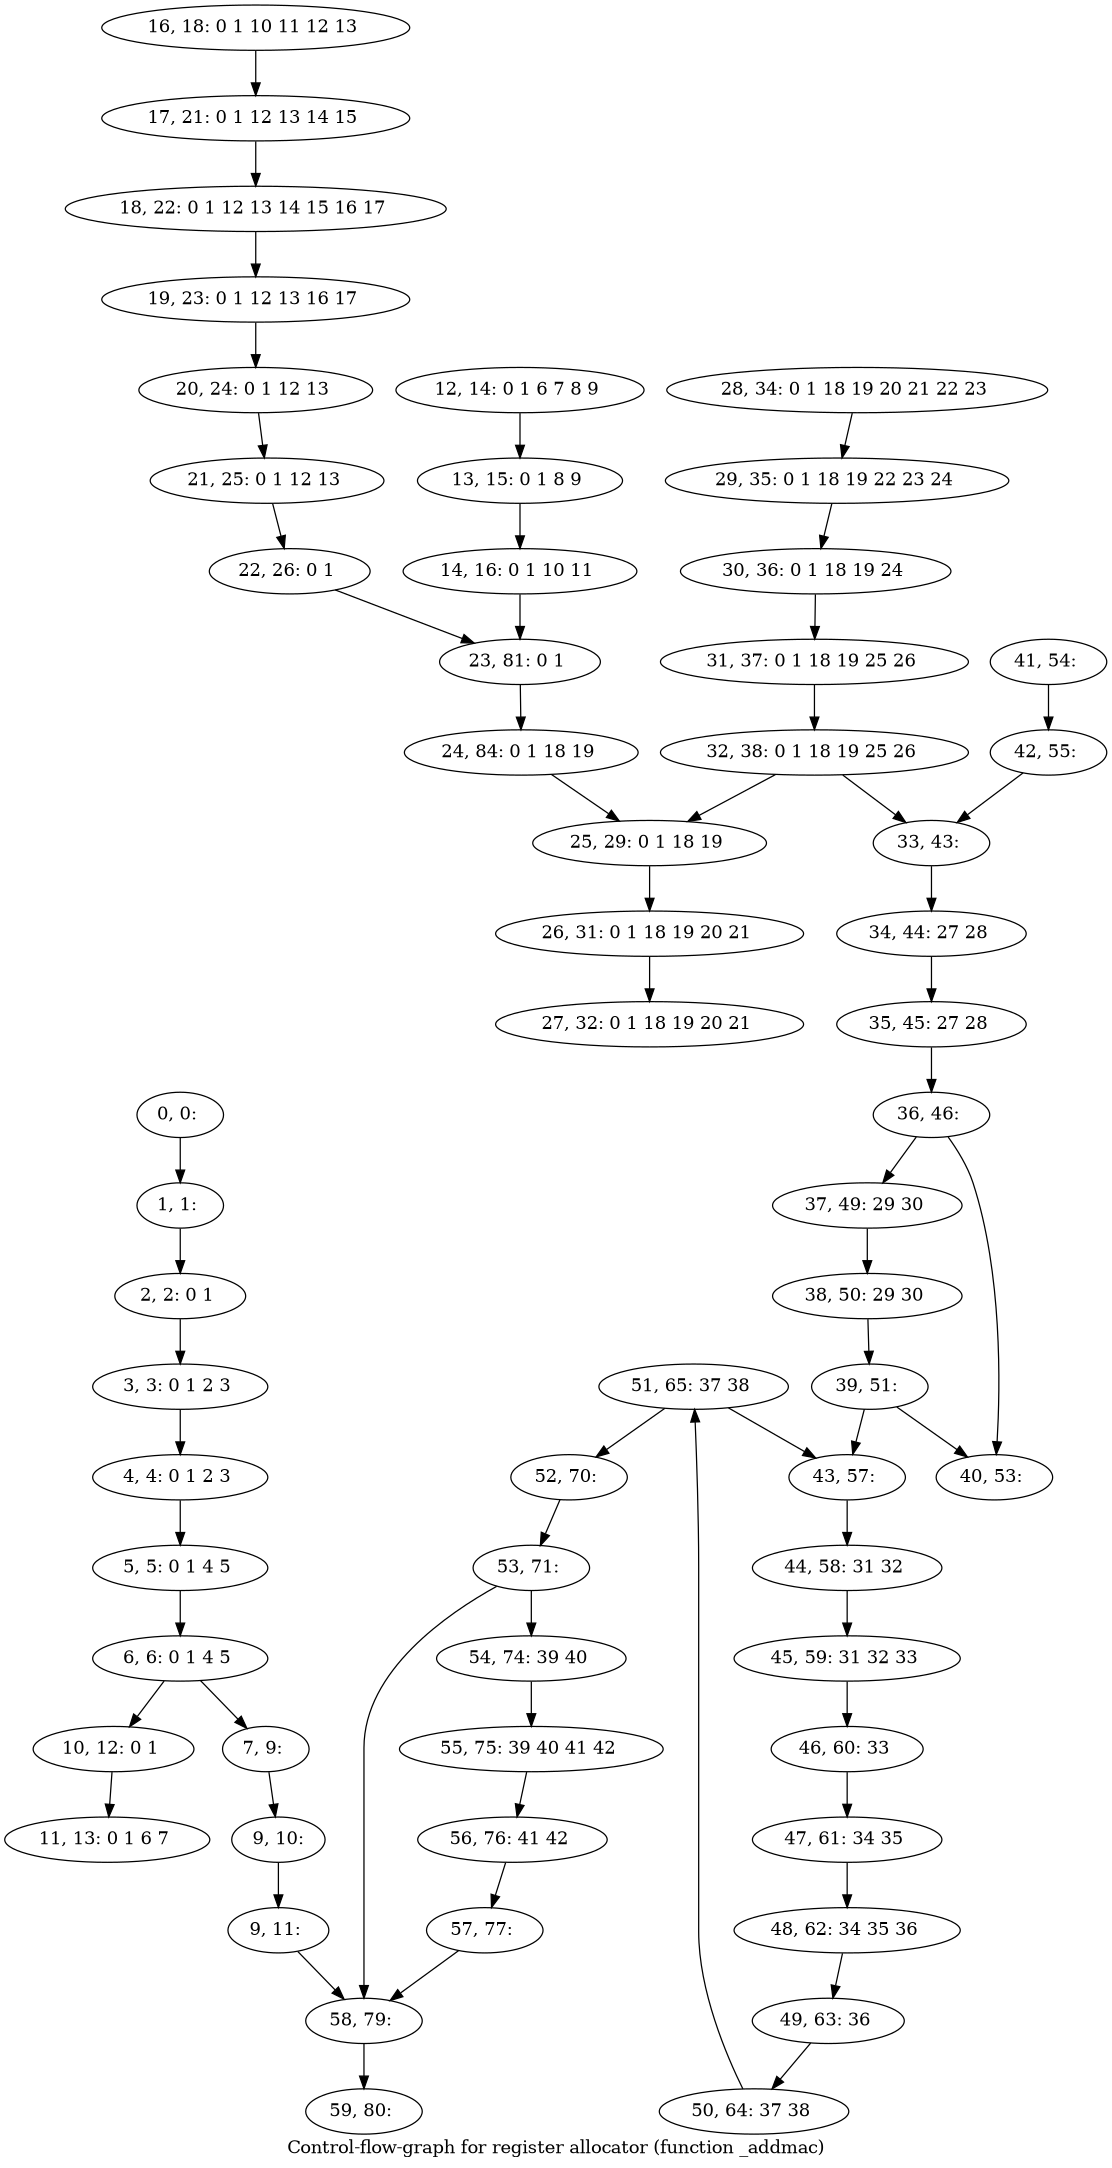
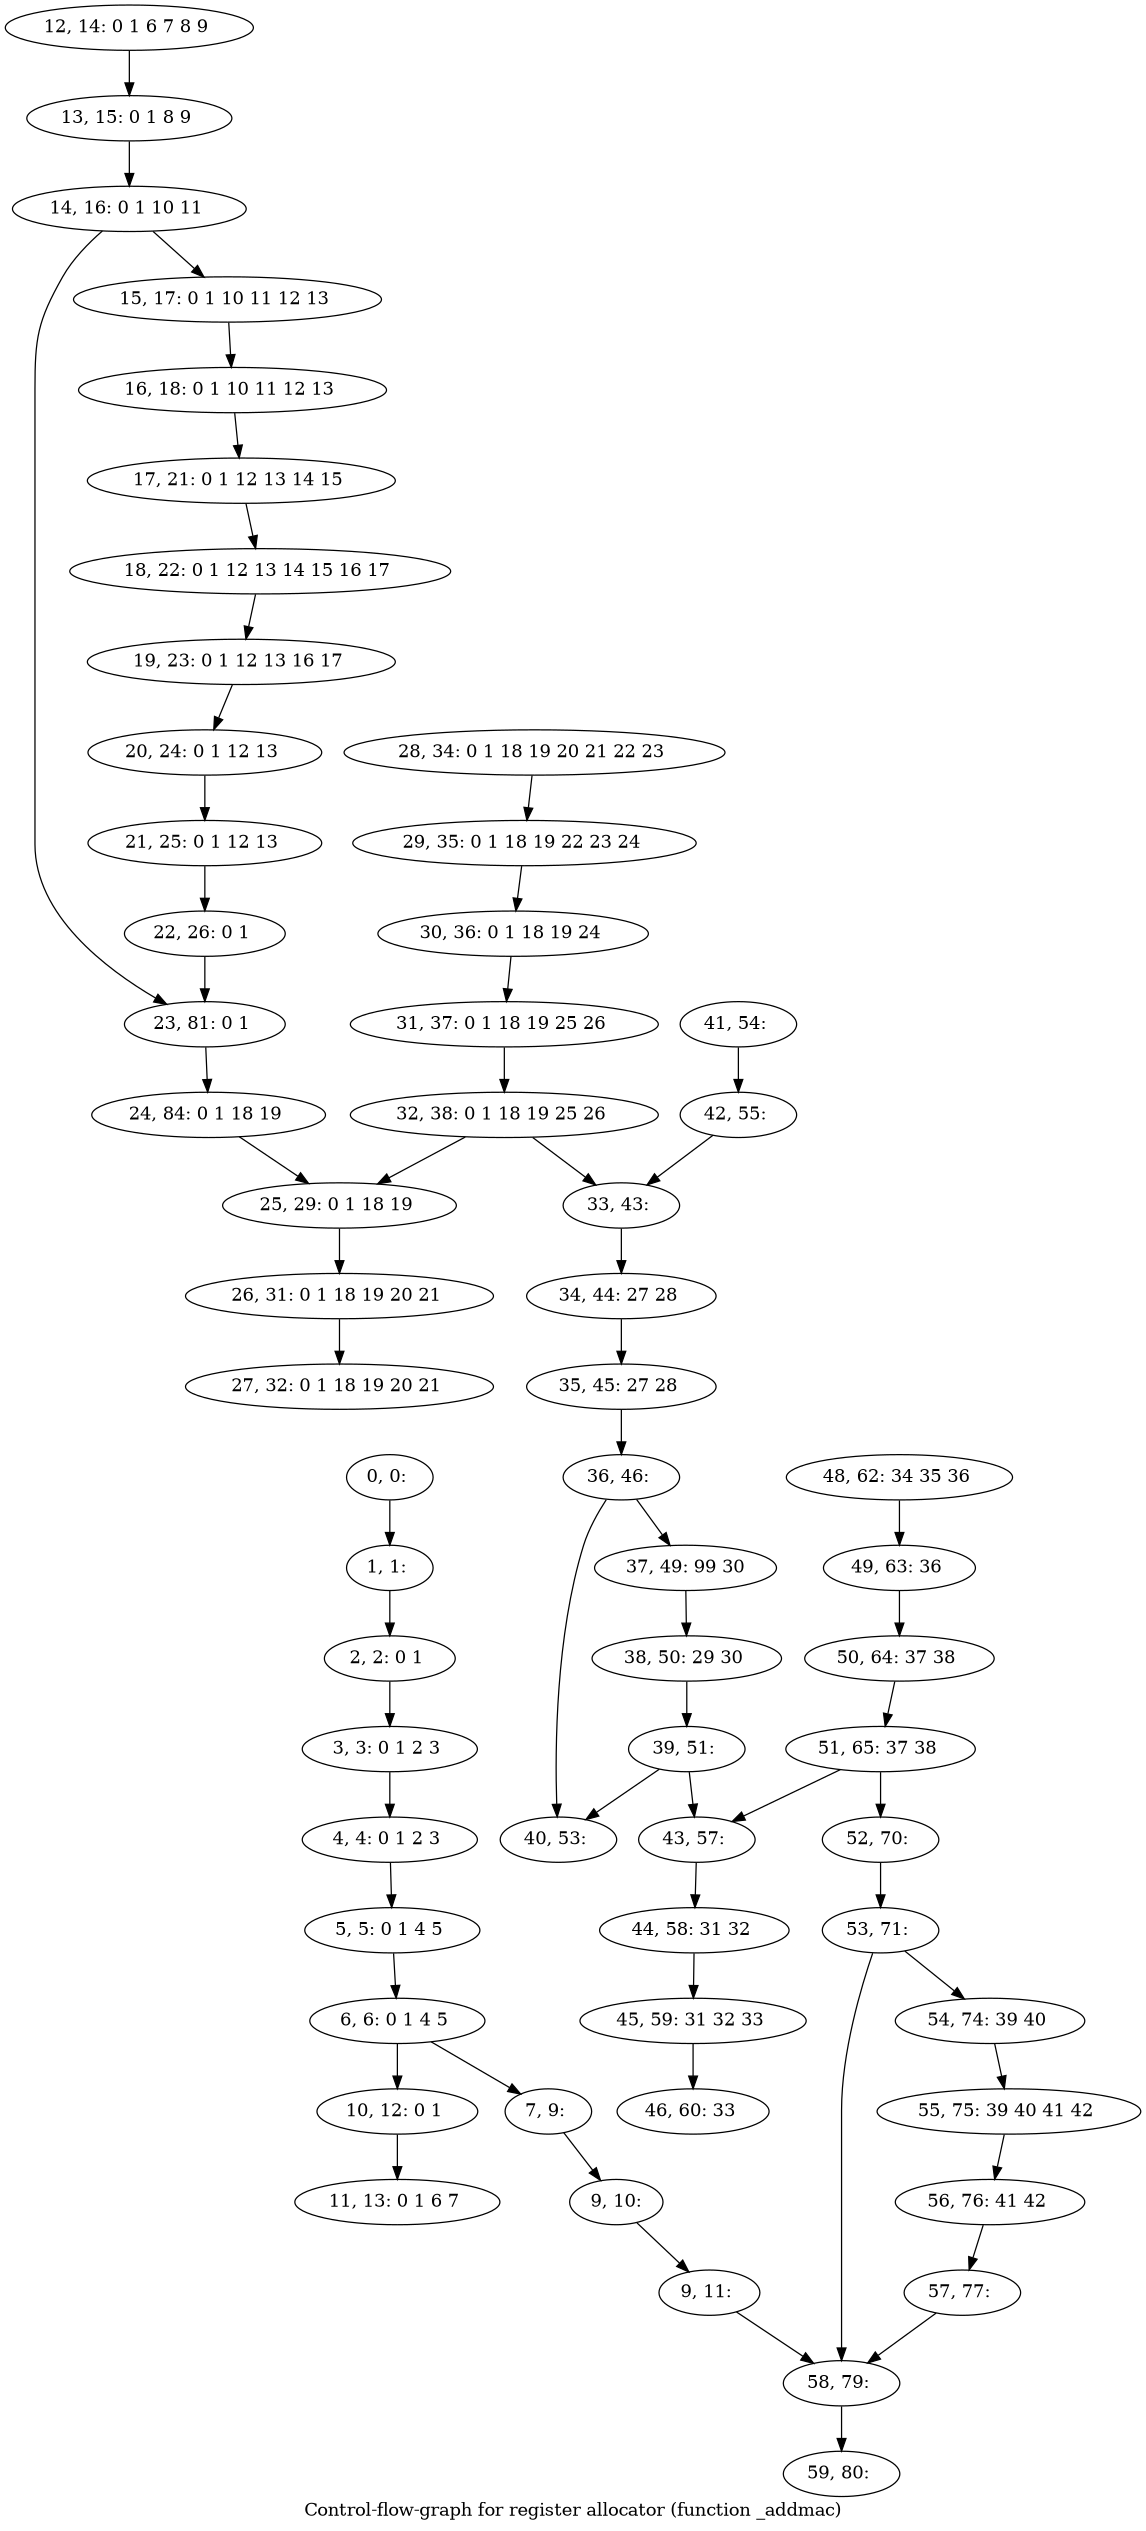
node "15, 17: 0 1 10 11 12 13": added
node "37, 49: 29 30": label "37, 49: 29 30" -> "37, 49: 99 30"
node "47, 61: 34 35": removed
